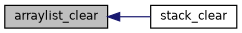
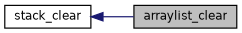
edge "stack_clear" -> "arraylist_clear": reversed
